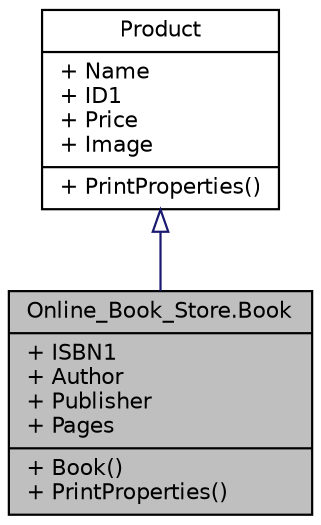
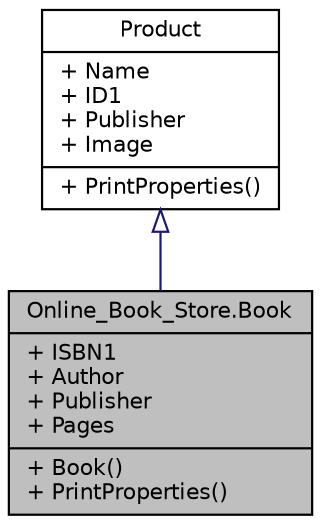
node "Product": text "+ Price" -> "+ Publisher"
